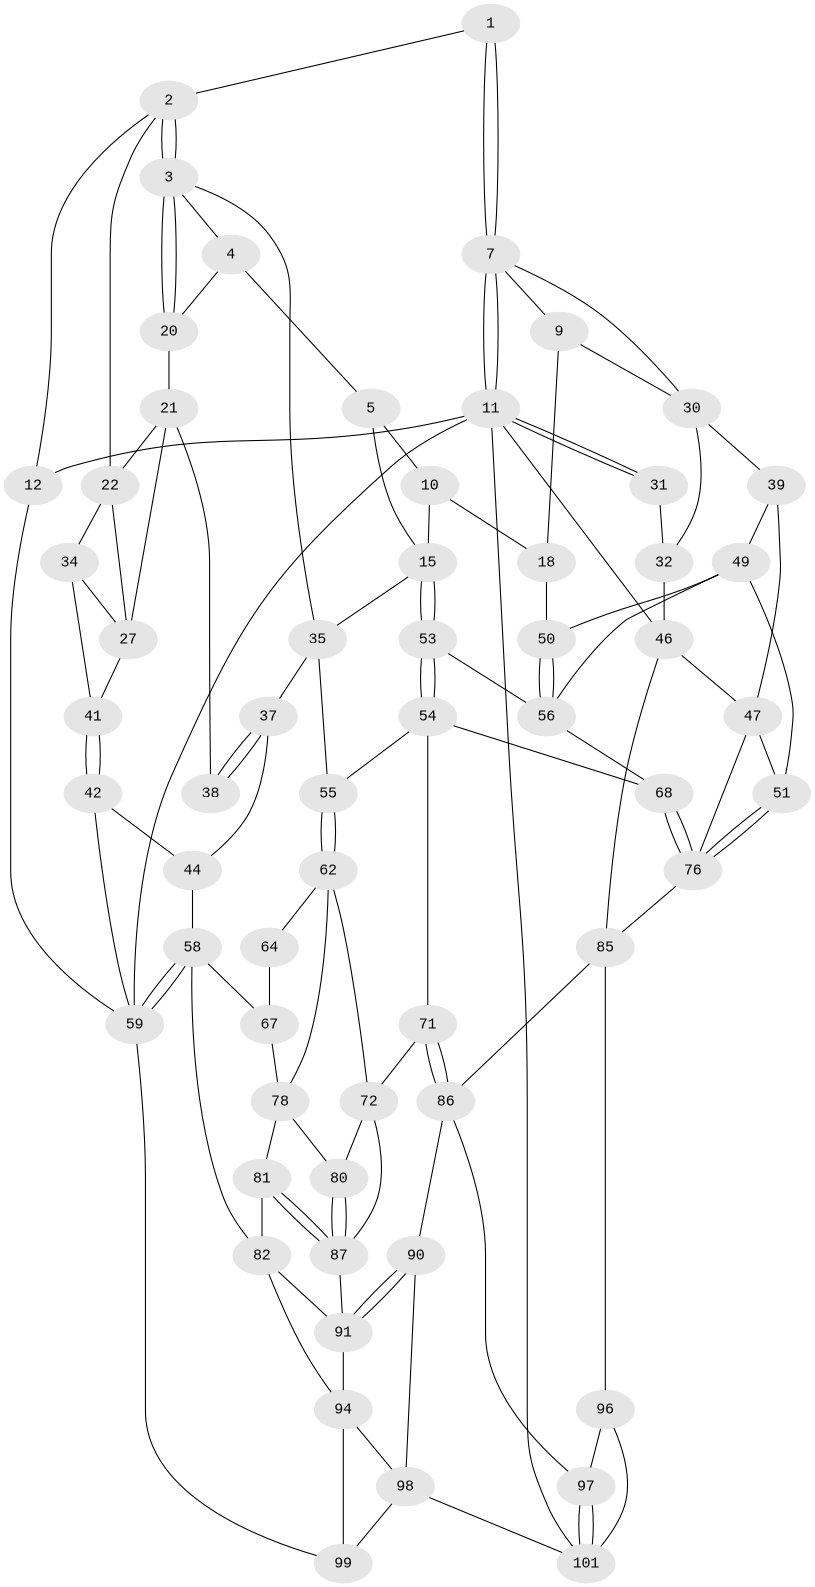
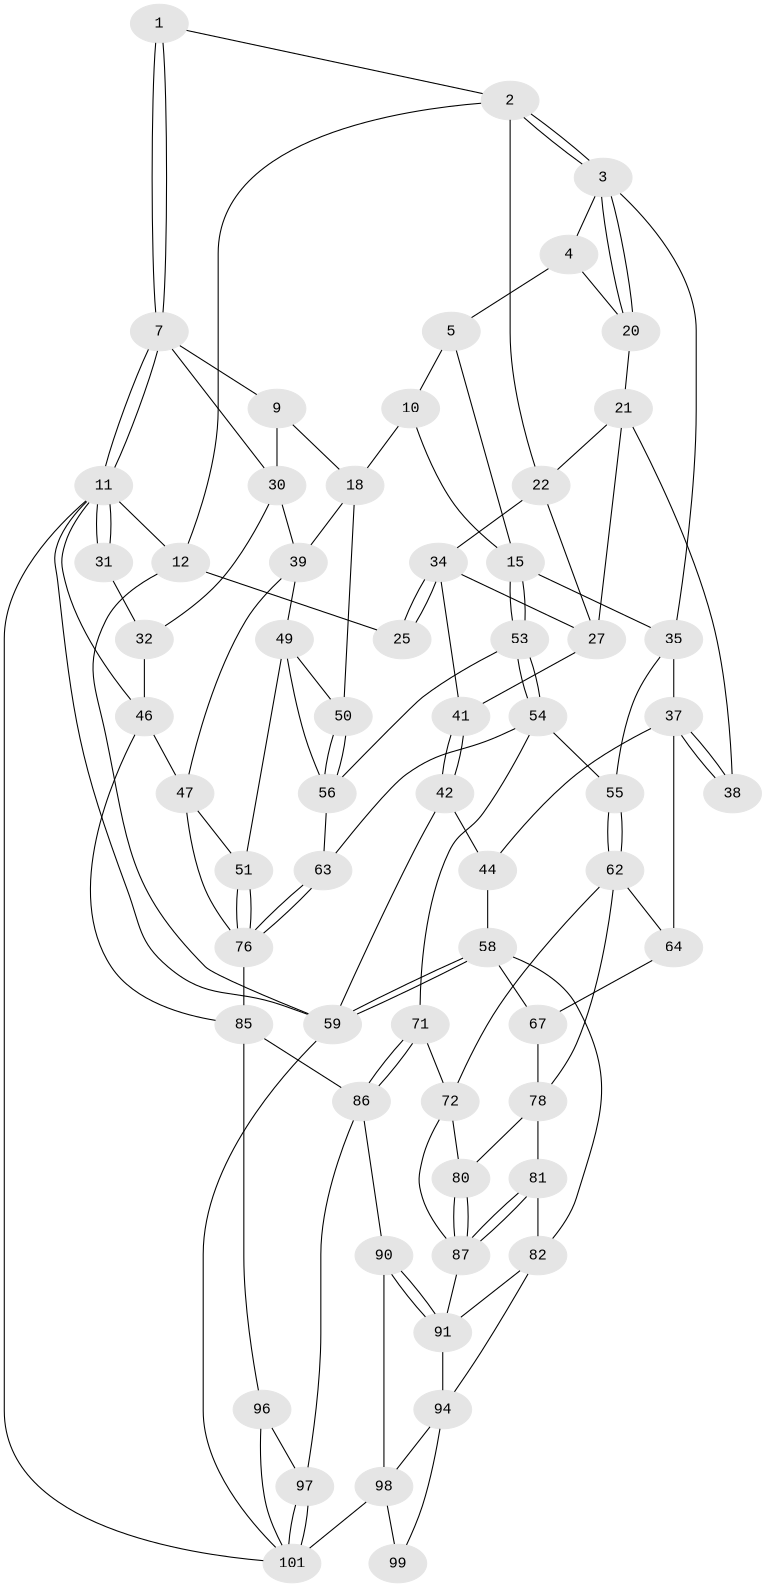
edge "18" -- "39": added
node "25": added
node "68": label "68" -> "63"
edge "37" -- "64": added
edge "59" -- "99": now "59" -- "101"
